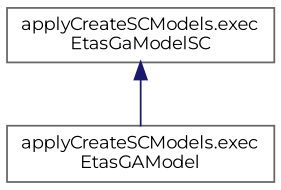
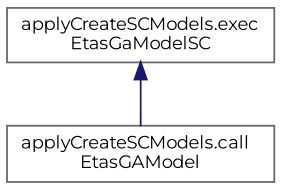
node "applyCreateSCModels.exec EtasGAModel": label "applyCreateSCModels.exec EtasGAModel" -> "applyCreateSCModels.call EtasGAModel"
